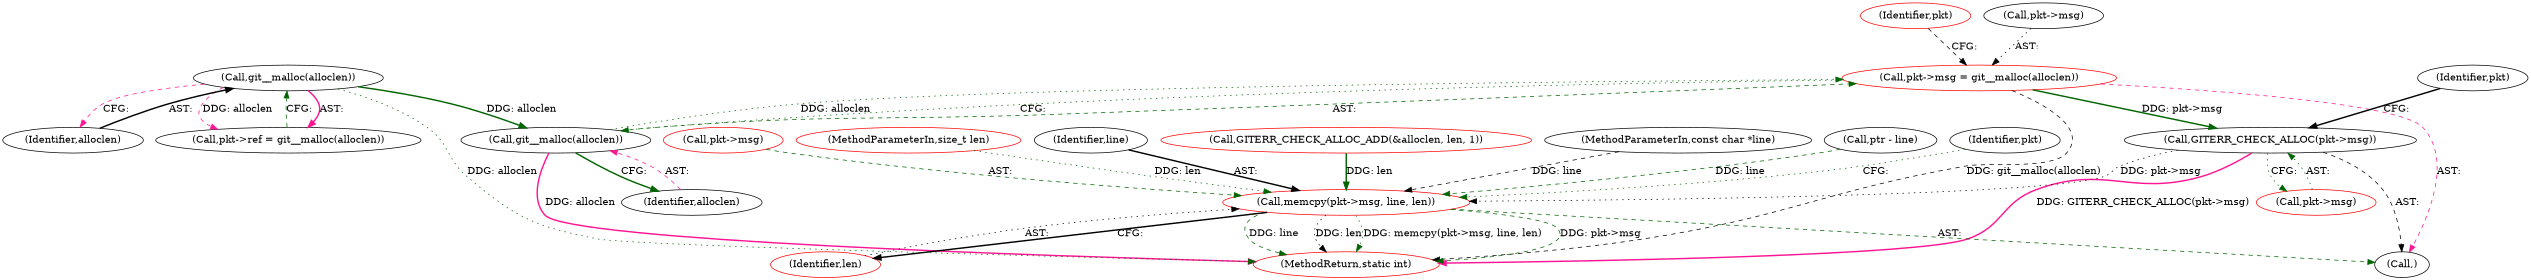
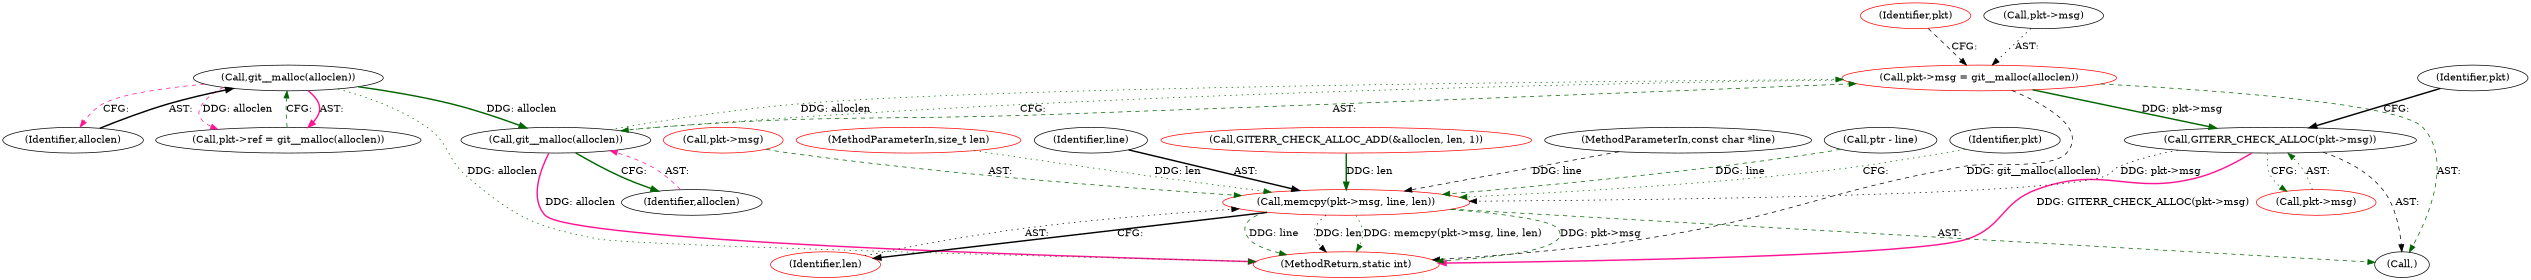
edge "(Call,pkt->msg = git__malloc(alloclen))" -> "(Call,)": color deeppink -> darkgreen
